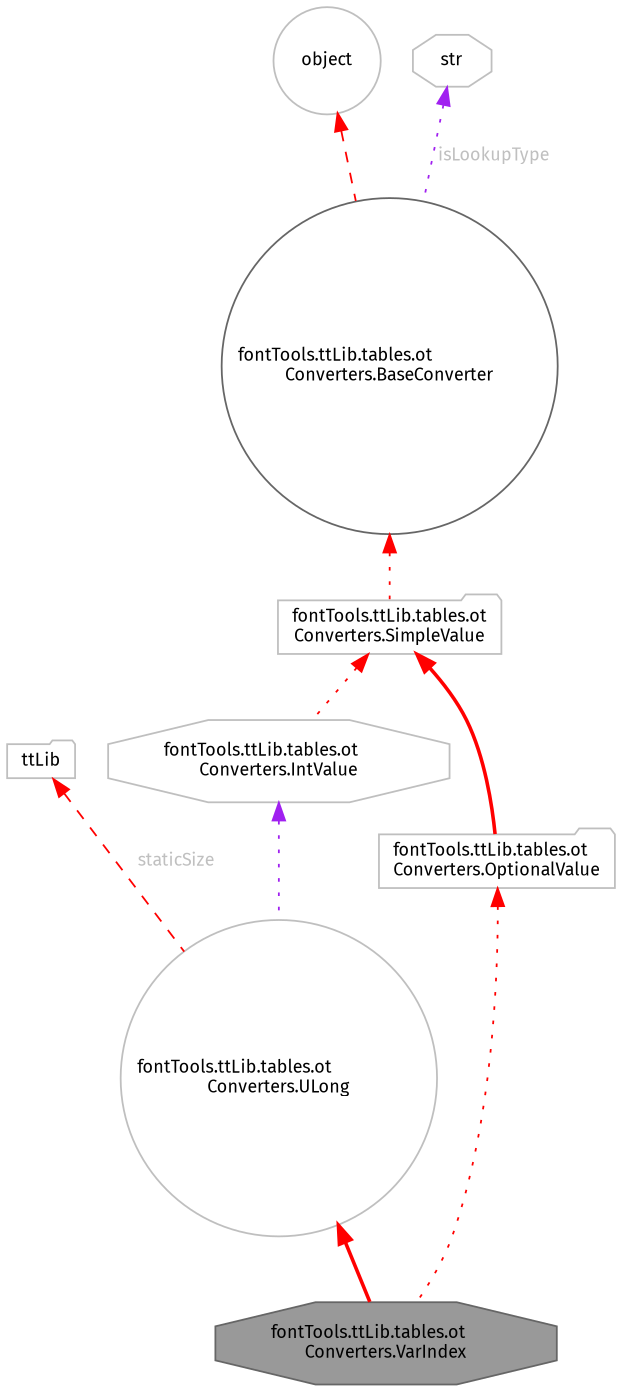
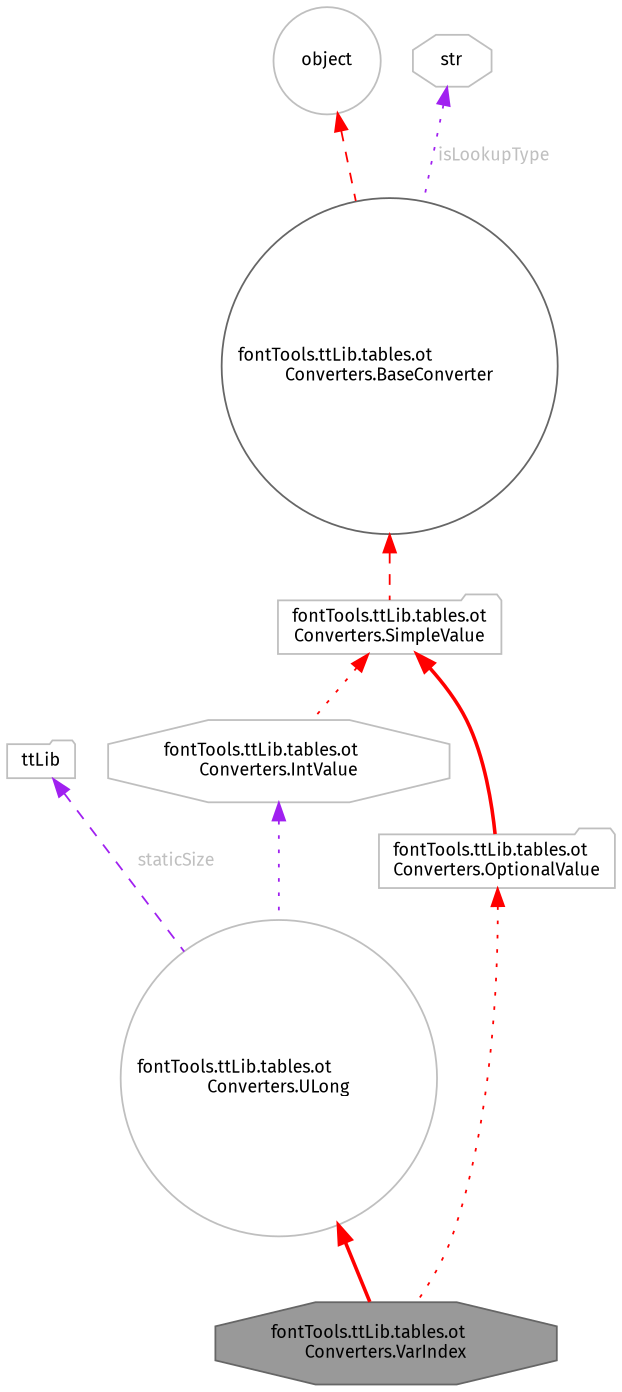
edge "fontTools.ttLib.tables.ot Converters.SimpleValue" -> "fontTools.ttLib.tables.ot Converters.BaseConverter": style dotted -> dashed
edge "fontTools.ttLib.tables.ot Converters.ULong" -> "ttLib": color red -> purple
